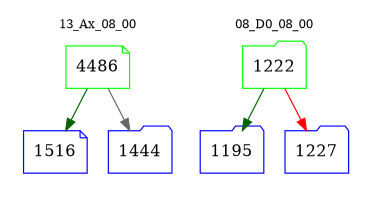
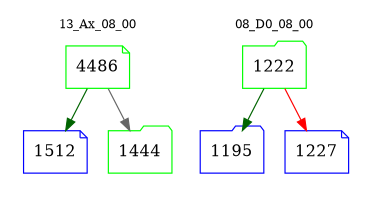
node "1516": label "1516" -> "1512"
node "1444": color blue -> green
node "1227": shape folder -> note
